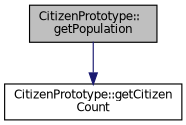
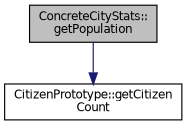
node "CitizenPrototype:: getPopulation": label "CitizenPrototype:: getPopulation" -> "ConcreteCityStats:: getPopulation"
